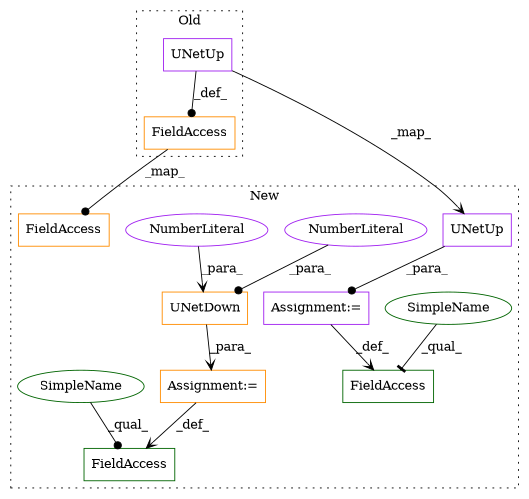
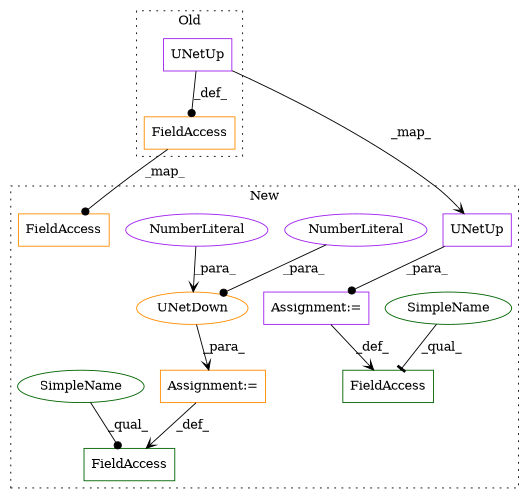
node "UNetDown": shape box -> ellipse
